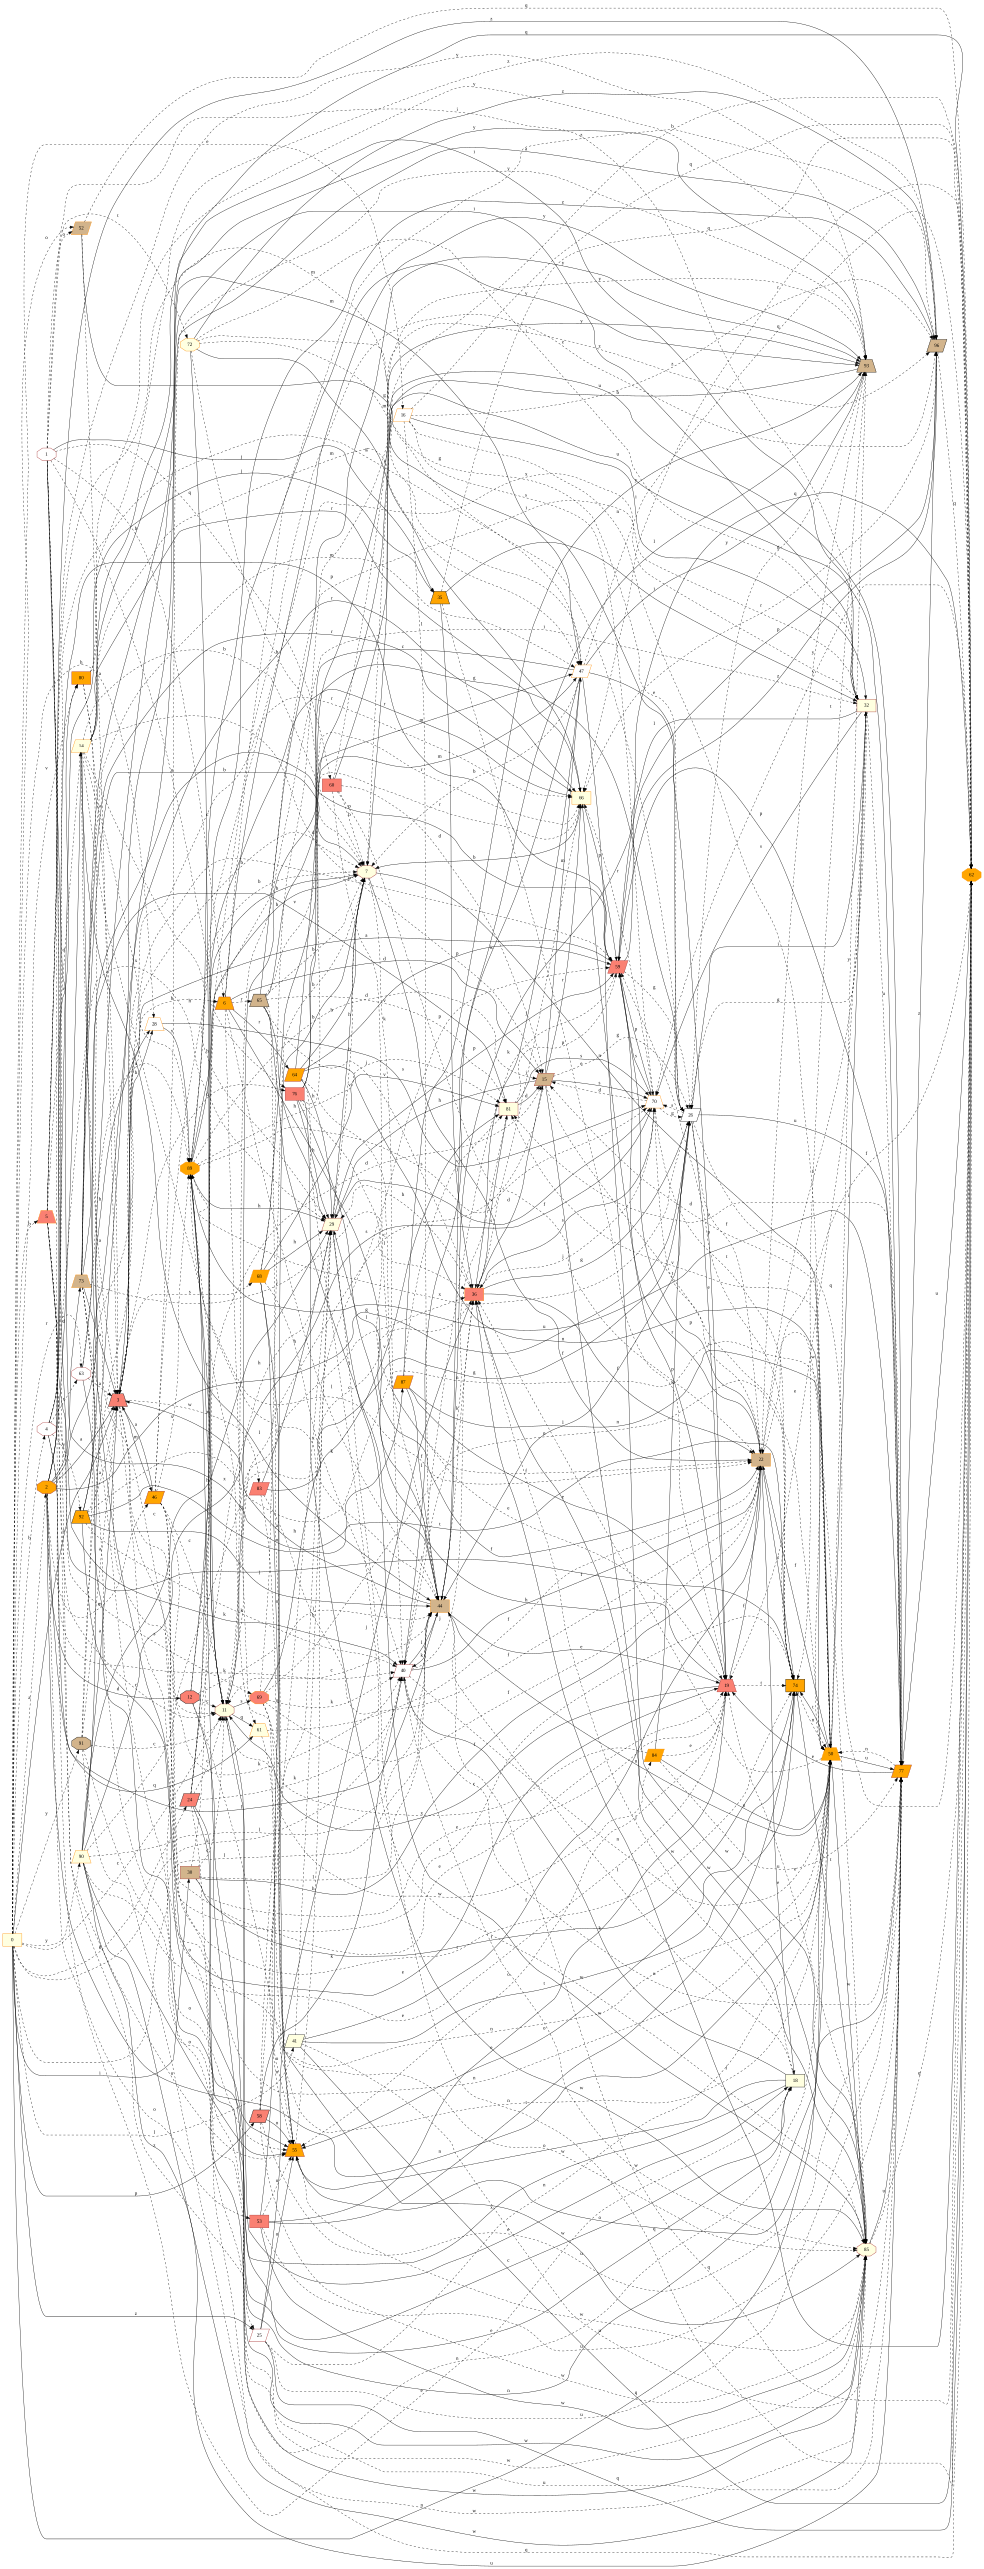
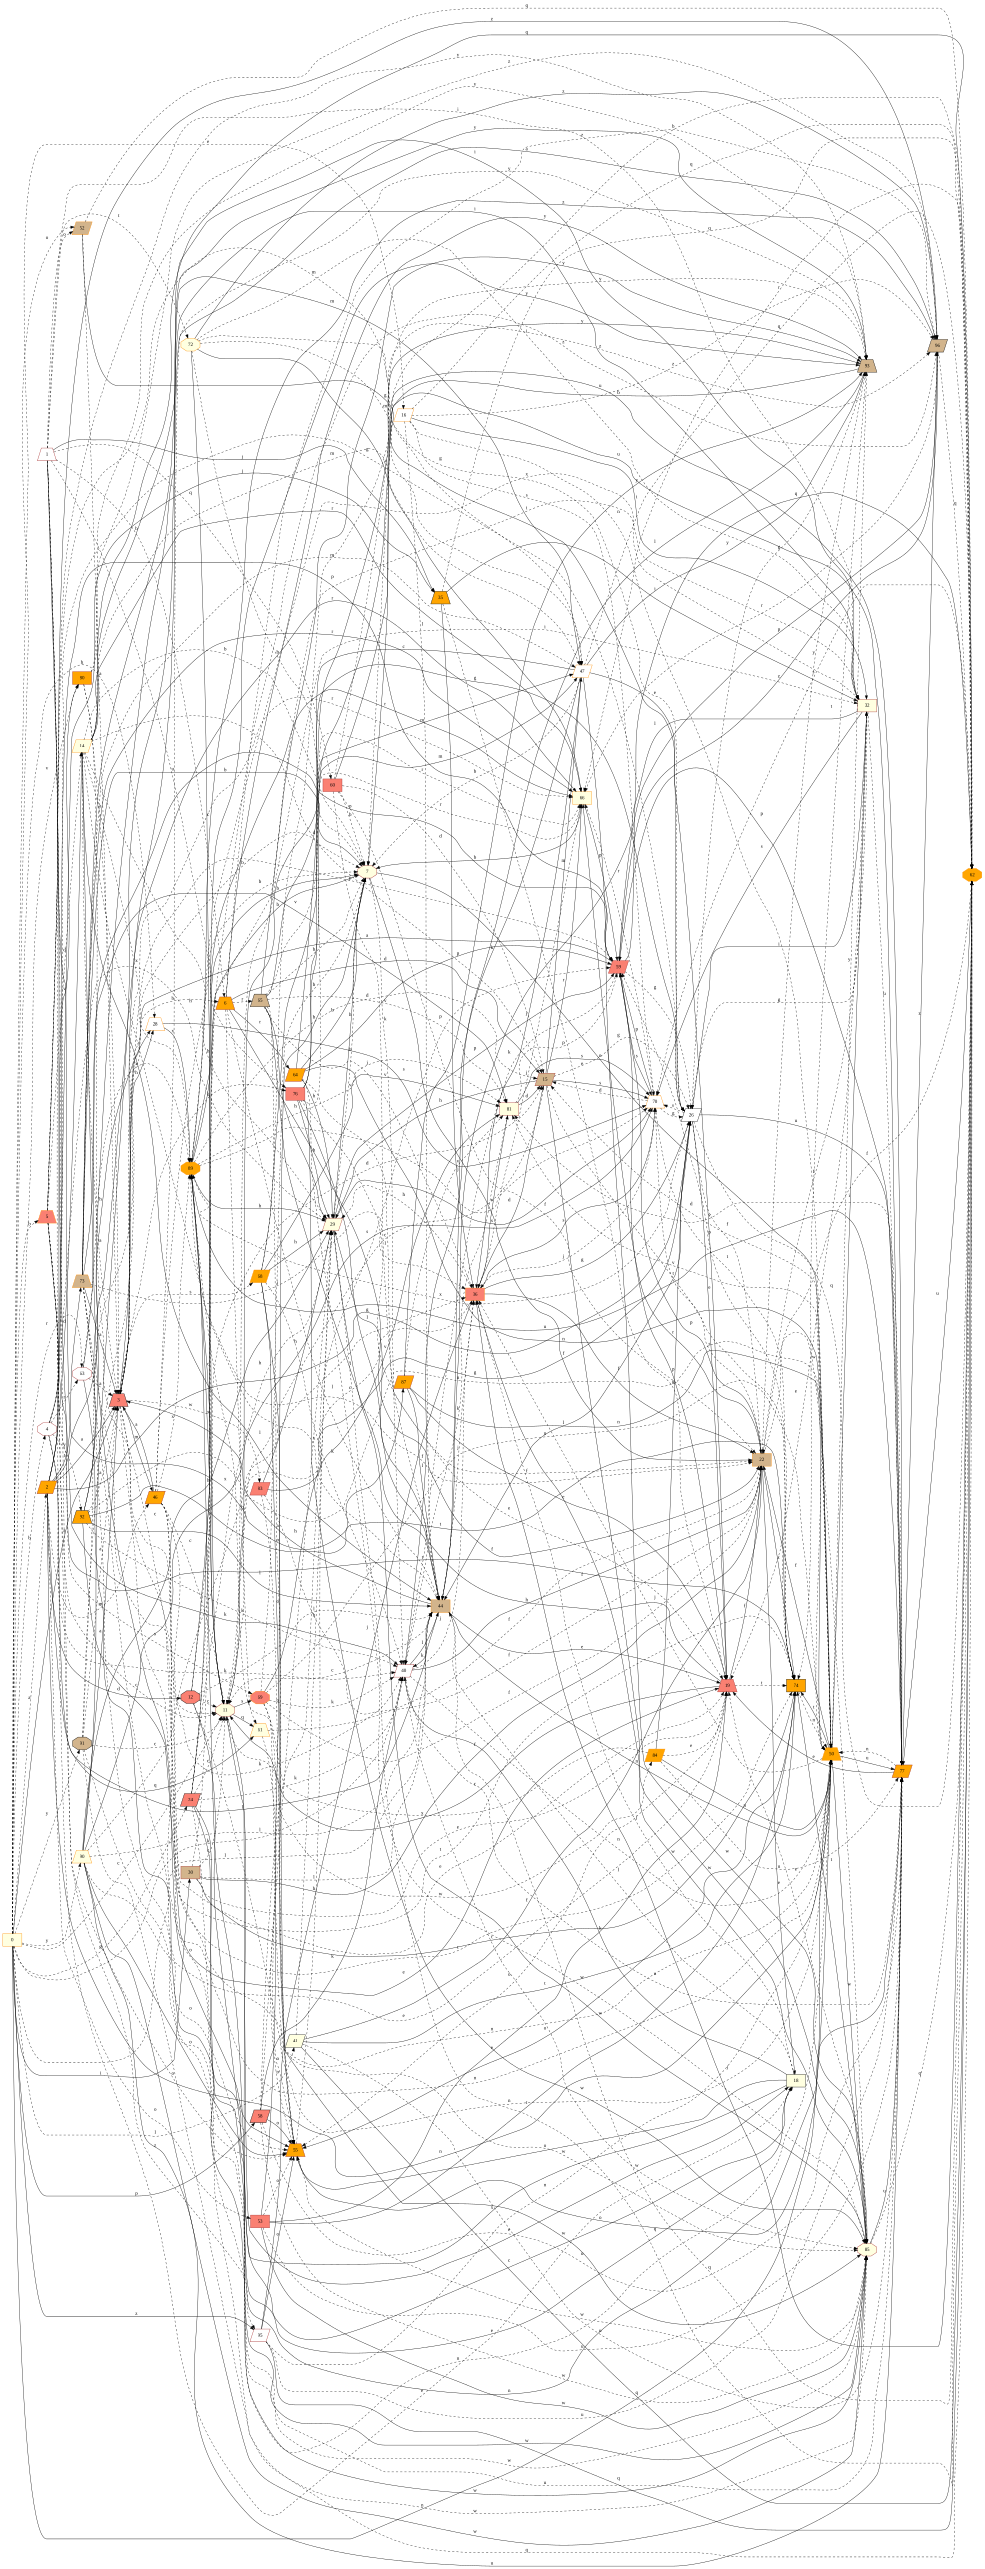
node "1": shape octagon -> trapezium
node "2": shape octagon -> parallelogram
node "25": label "25" -> "95"
